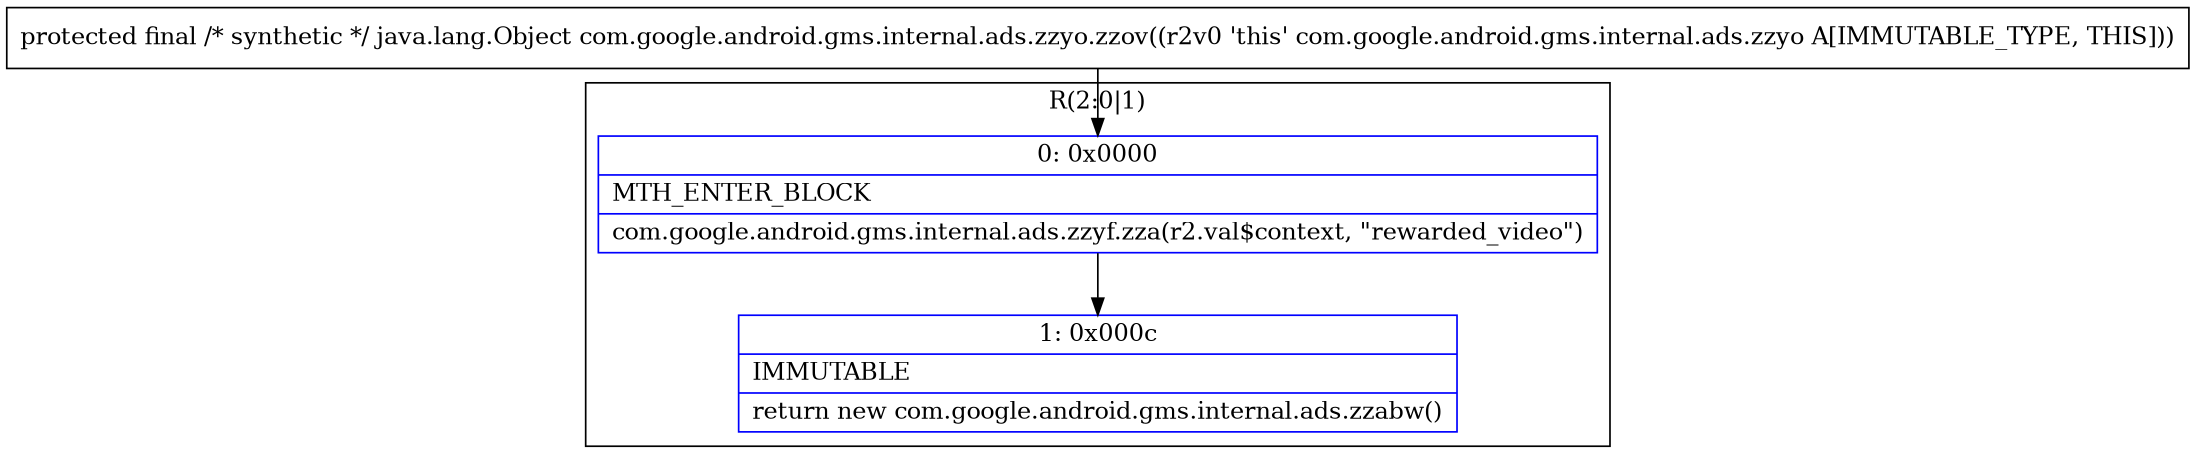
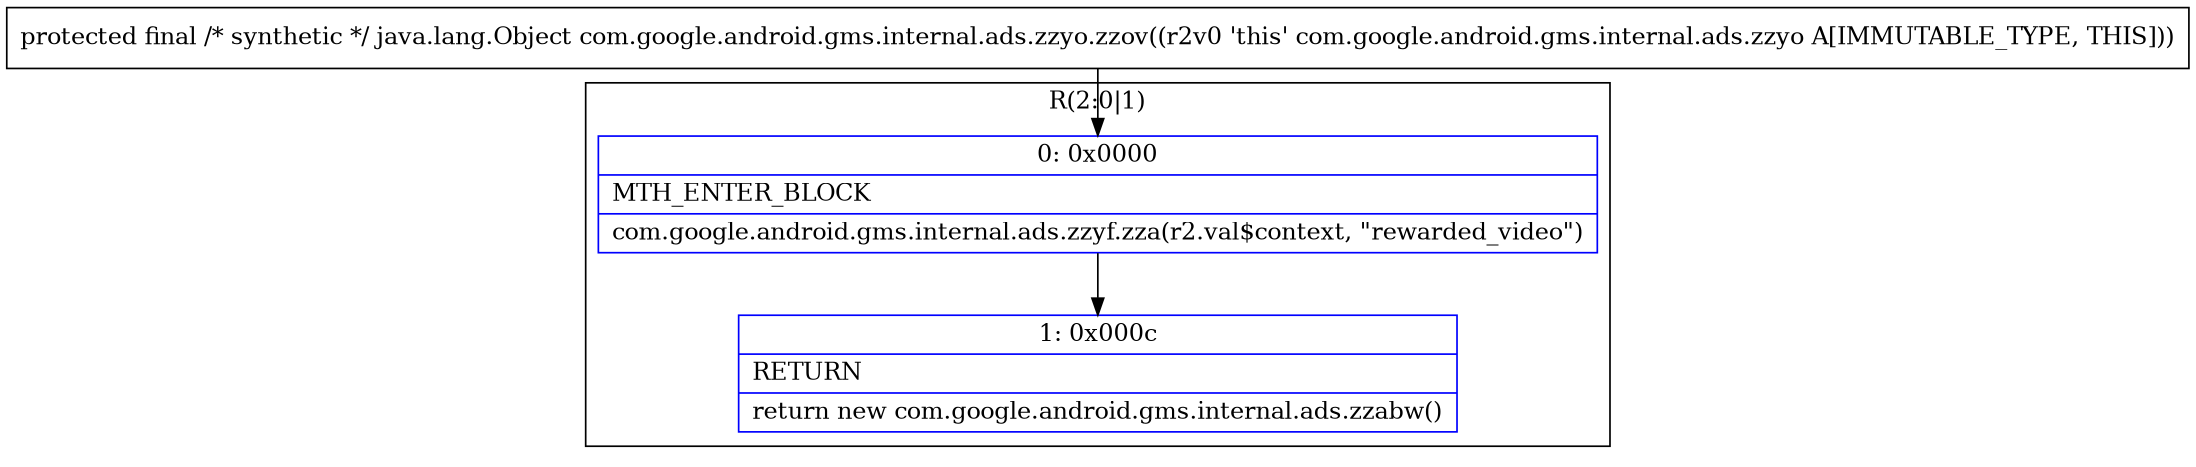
node "1: 0x000c": text "IMMUTABLE" -> "RETURN"
